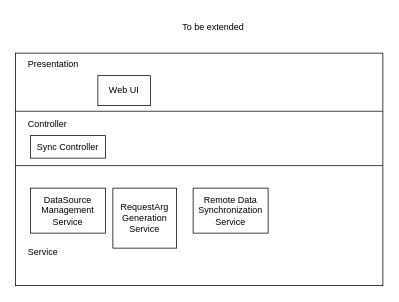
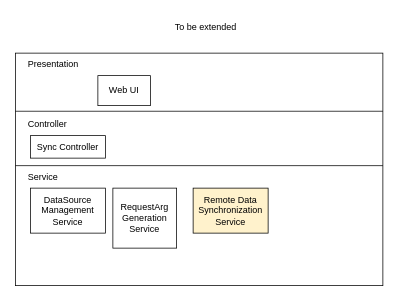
node "To be extended": moved (213, 27) -> (206, 27)
node "Remote Data Synchronization Service": fillcolor #ffffff -> #fff2cc
node "Service": moved (57, 252) -> (57, 177)
